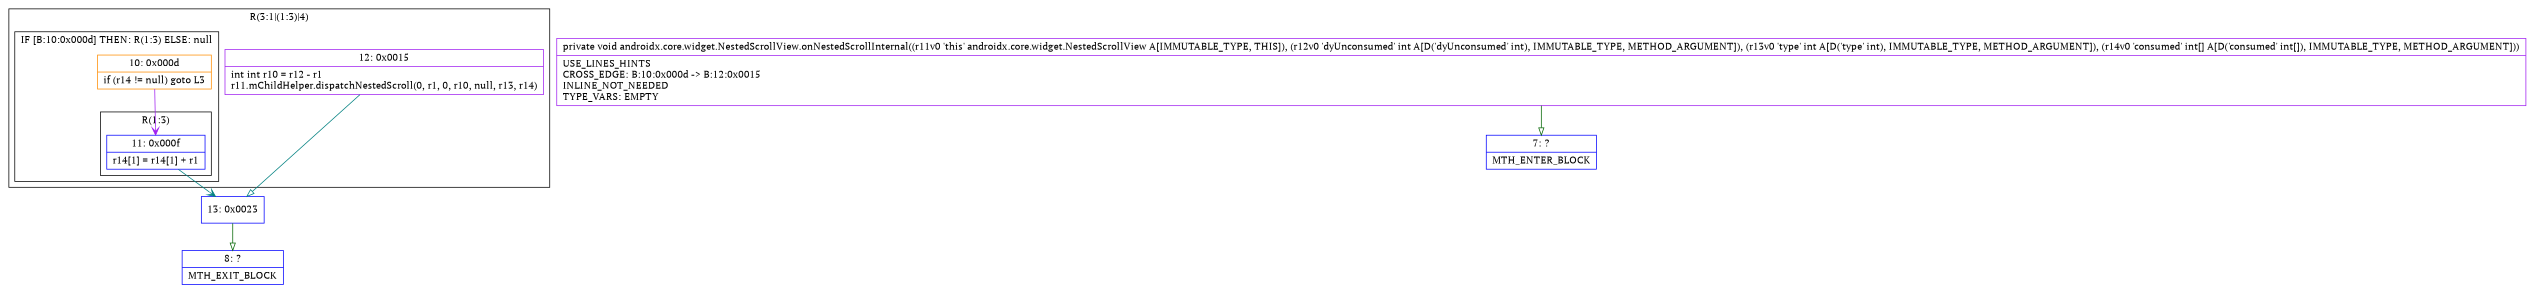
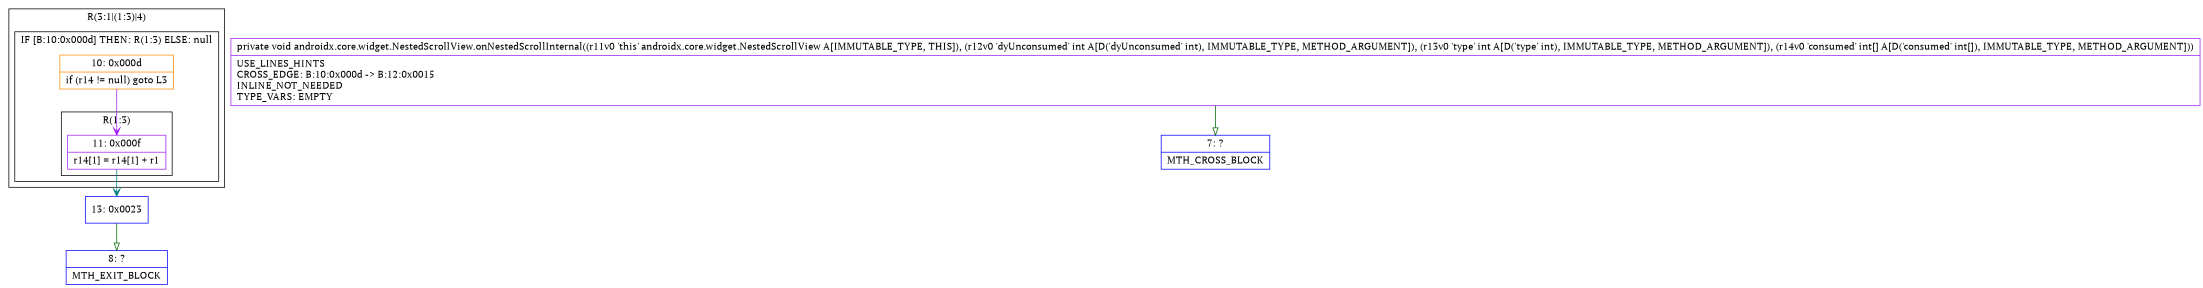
node "12: 0x0015": removed
node "11: 0x000f": color blue -> purple
node "7: ?": text "MTH_ENTER_BLOCK" -> "MTH_CROSS_BLOCK"
